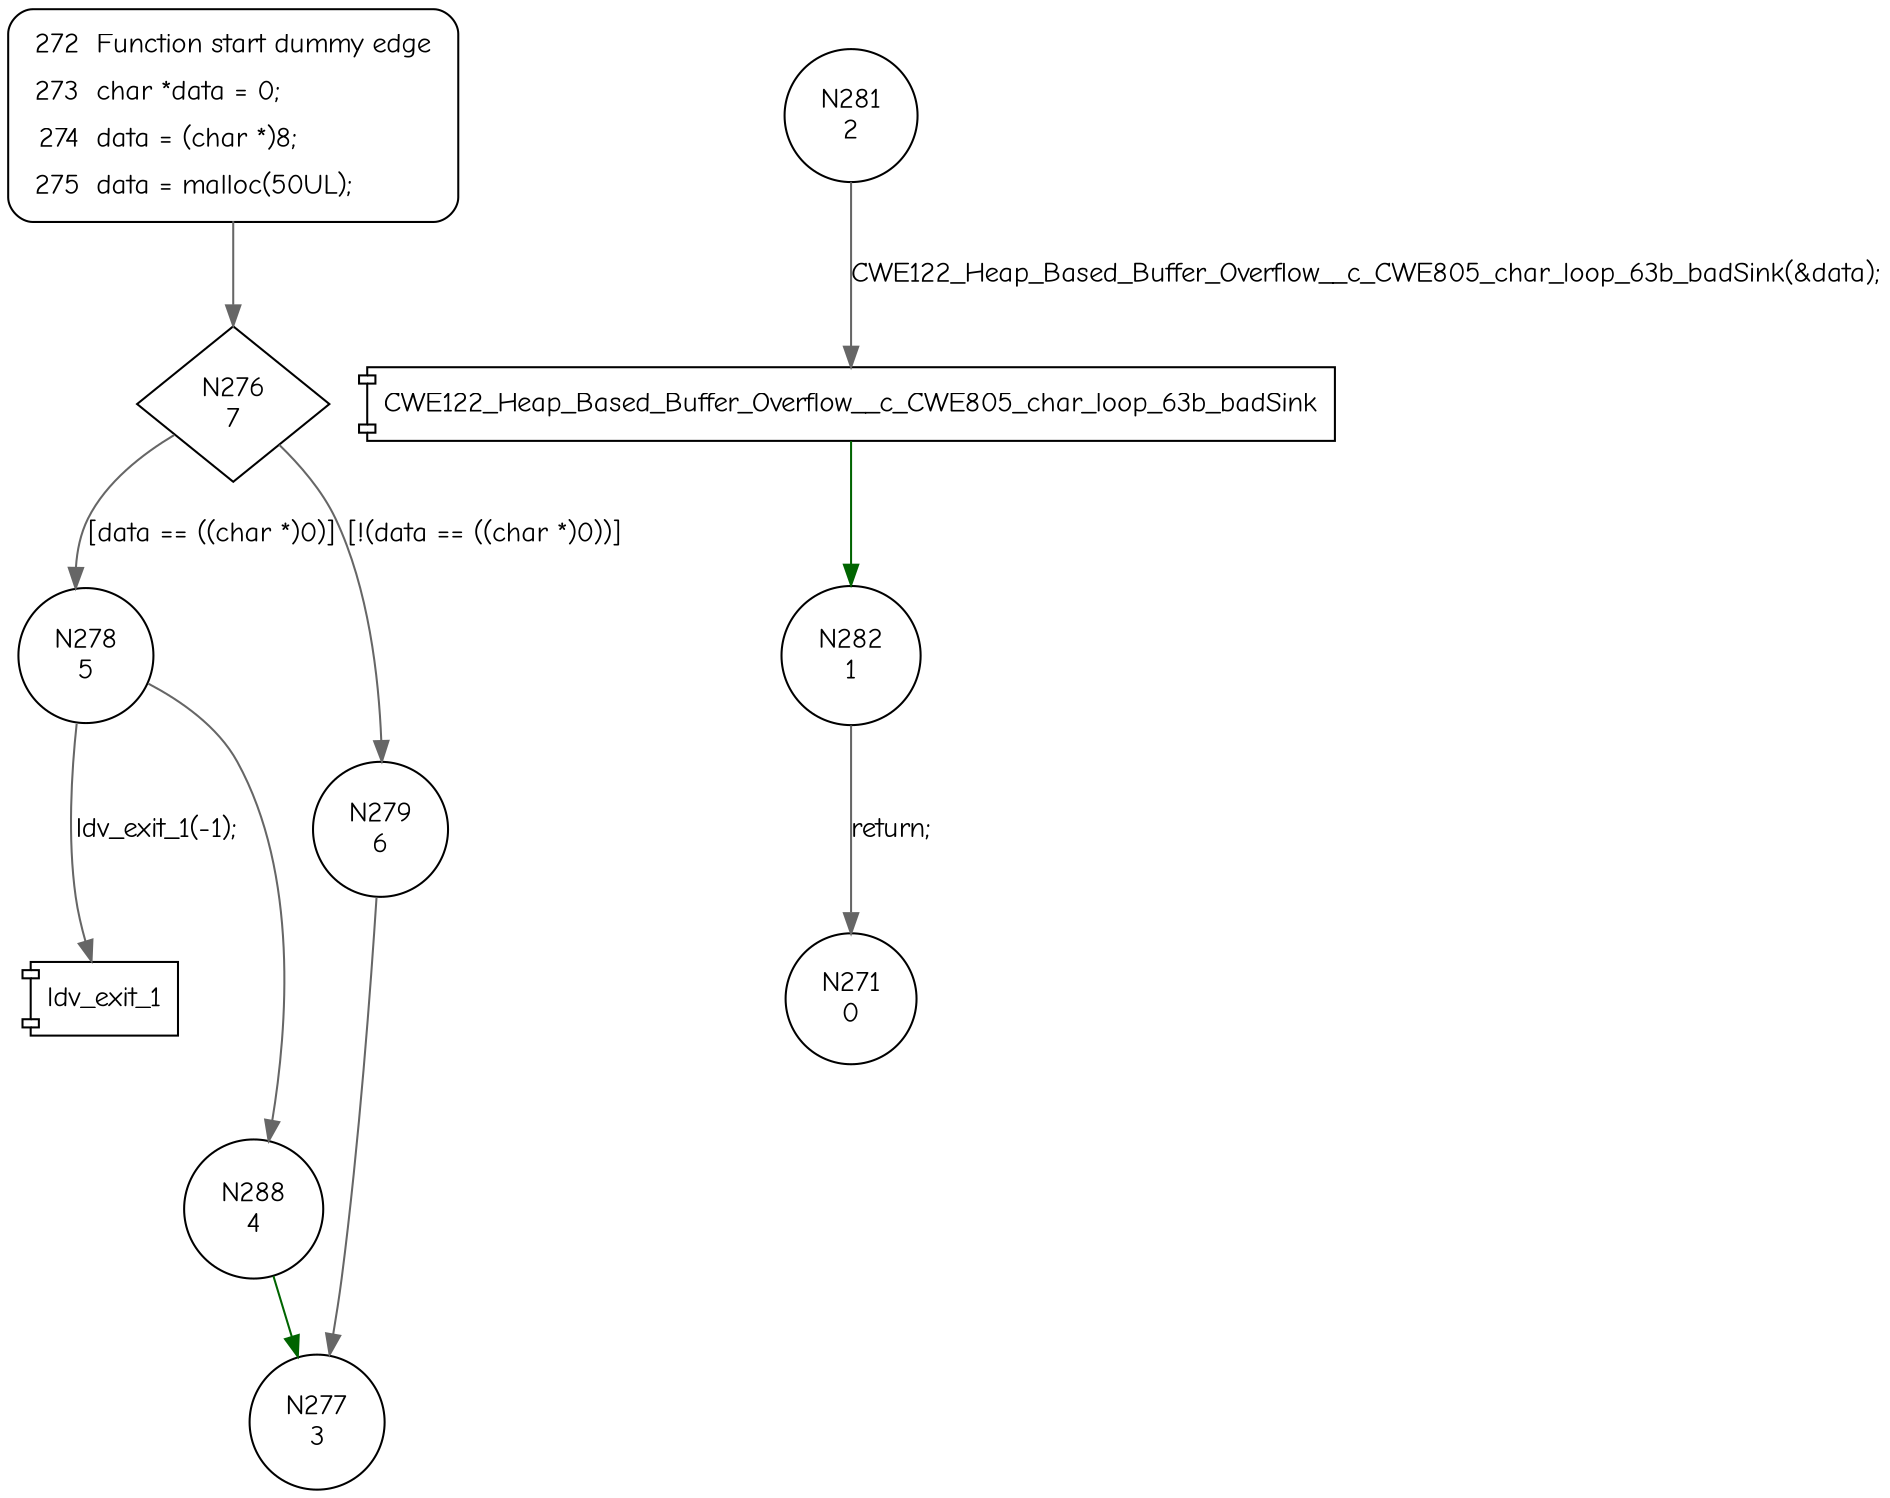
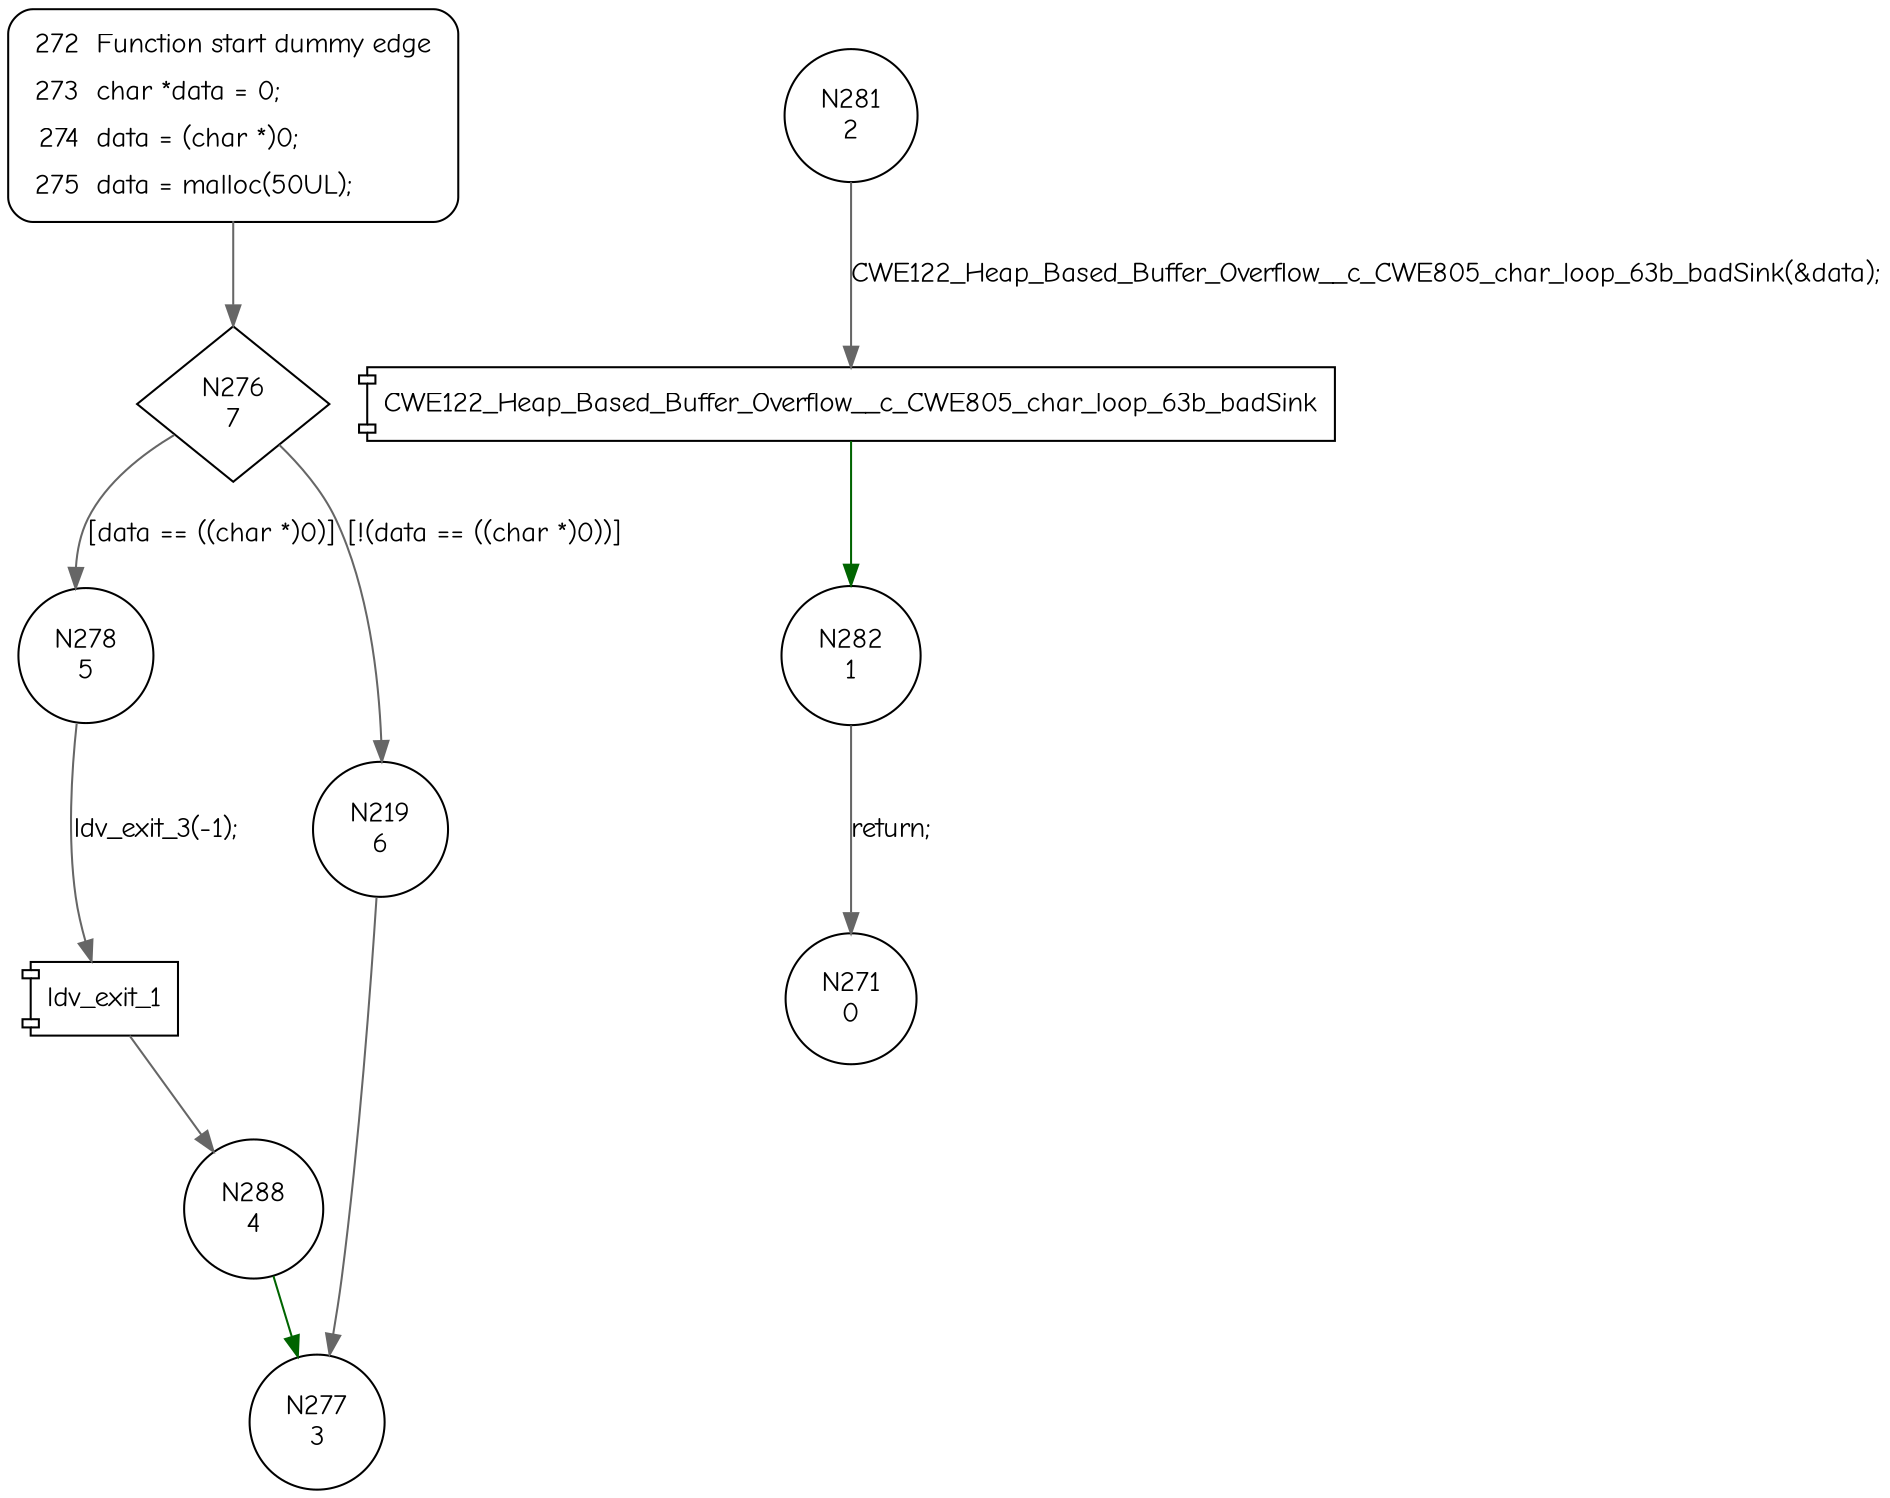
node "272": text "data = (char *)8;" -> "data = (char *)0;"
edge "N278 5" -> "ldv_exit_1": label "ldv_exit_1(-1);" -> "ldv_exit_3(-1);"
node "N279 6": label "N279 6" -> "N219 6"
edge "N278 5" -> "N288 4": now "ldv_exit_1" -> "N288 4"
